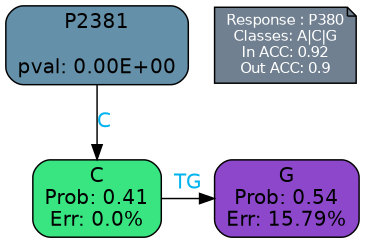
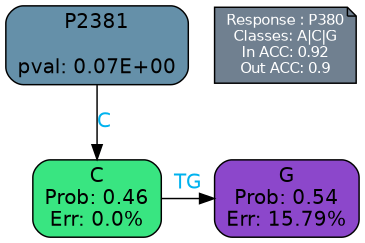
node "P2381 pval: 0.00E+00": label "P2381 pval: 0.00E+00" -> "P2381 pval: 0.07E+00"
node "C Prob: 0.41 Err: 0.0%": label "C Prob: 0.41 Err: 0.0%" -> "C Prob: 0.46 Err: 0.0%"
